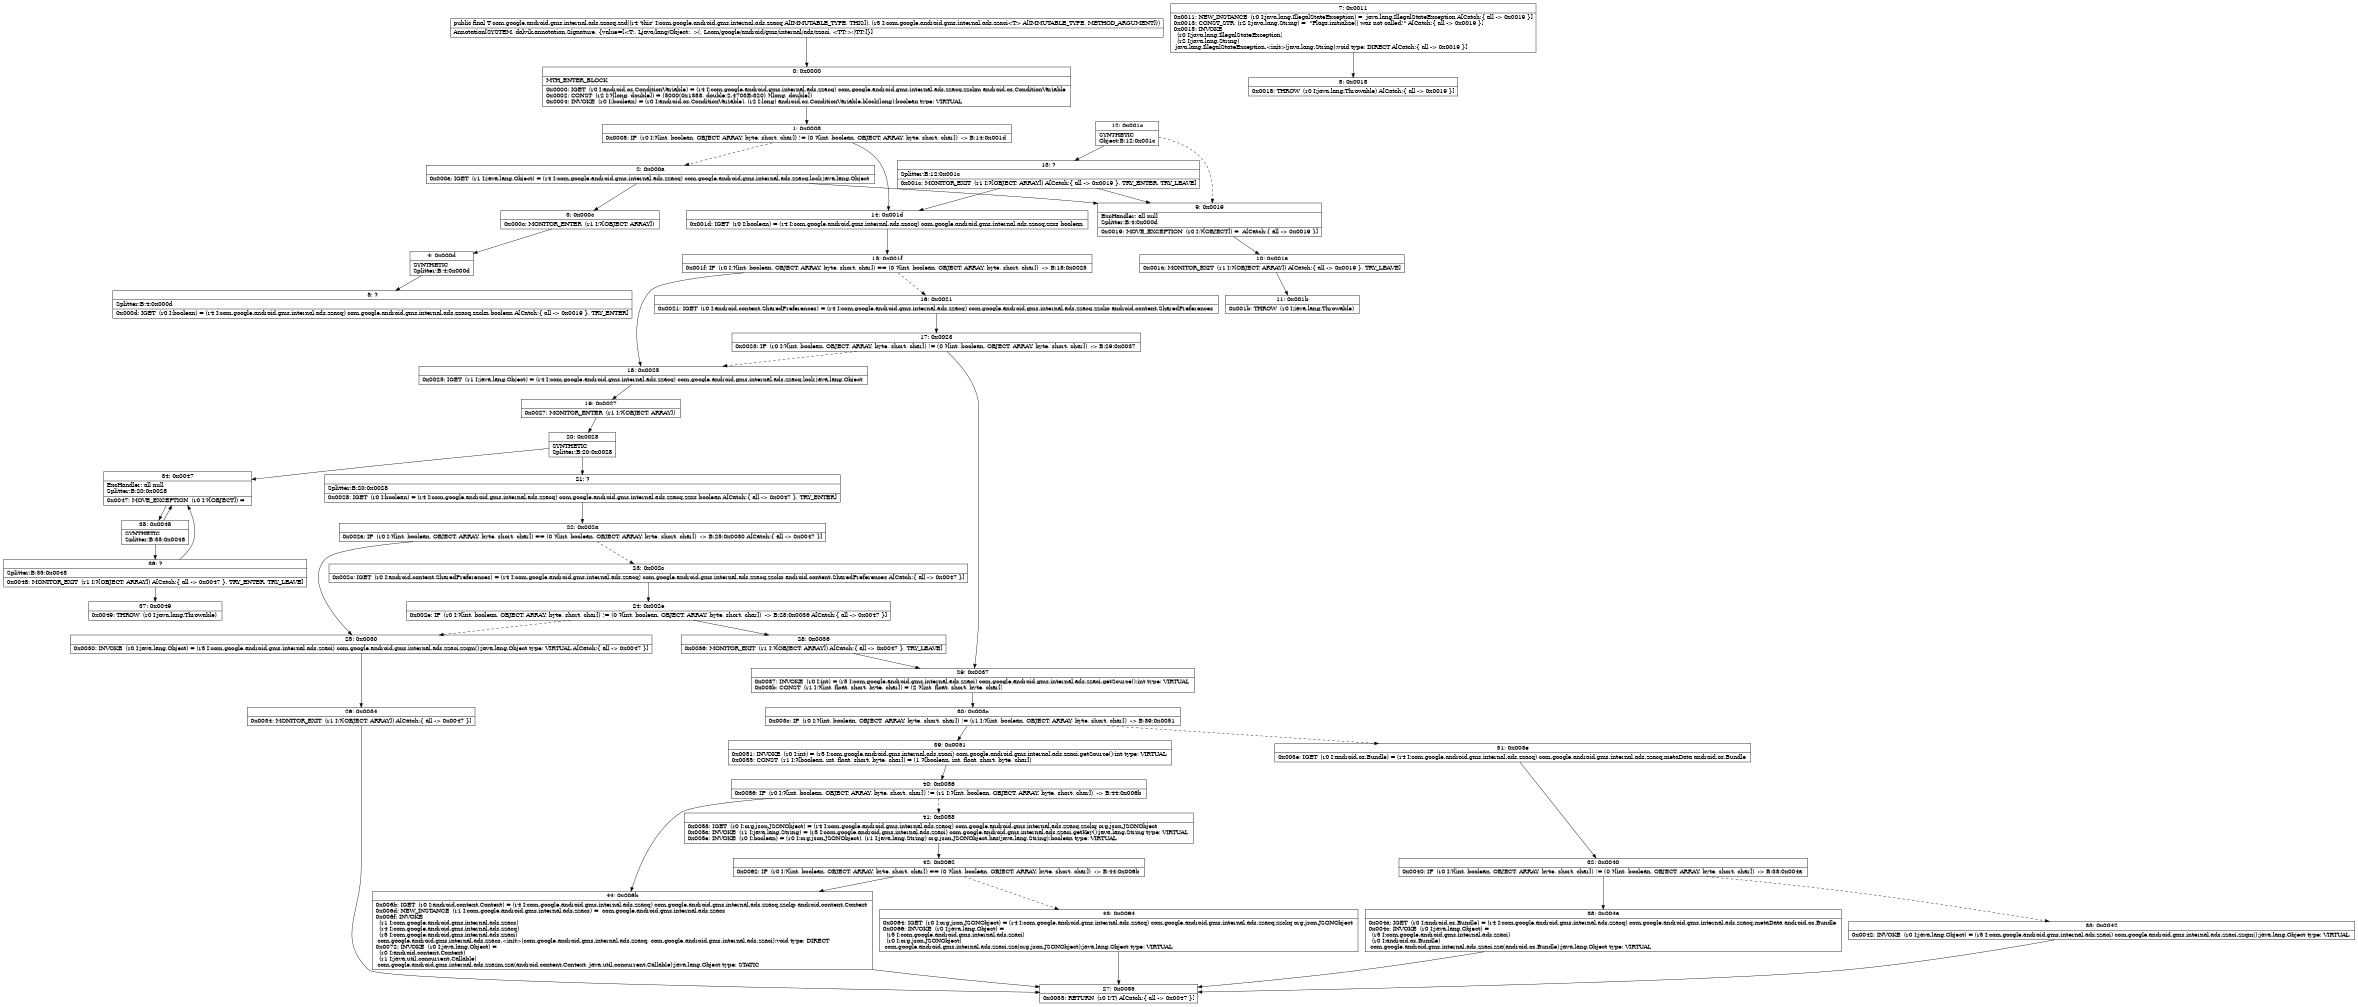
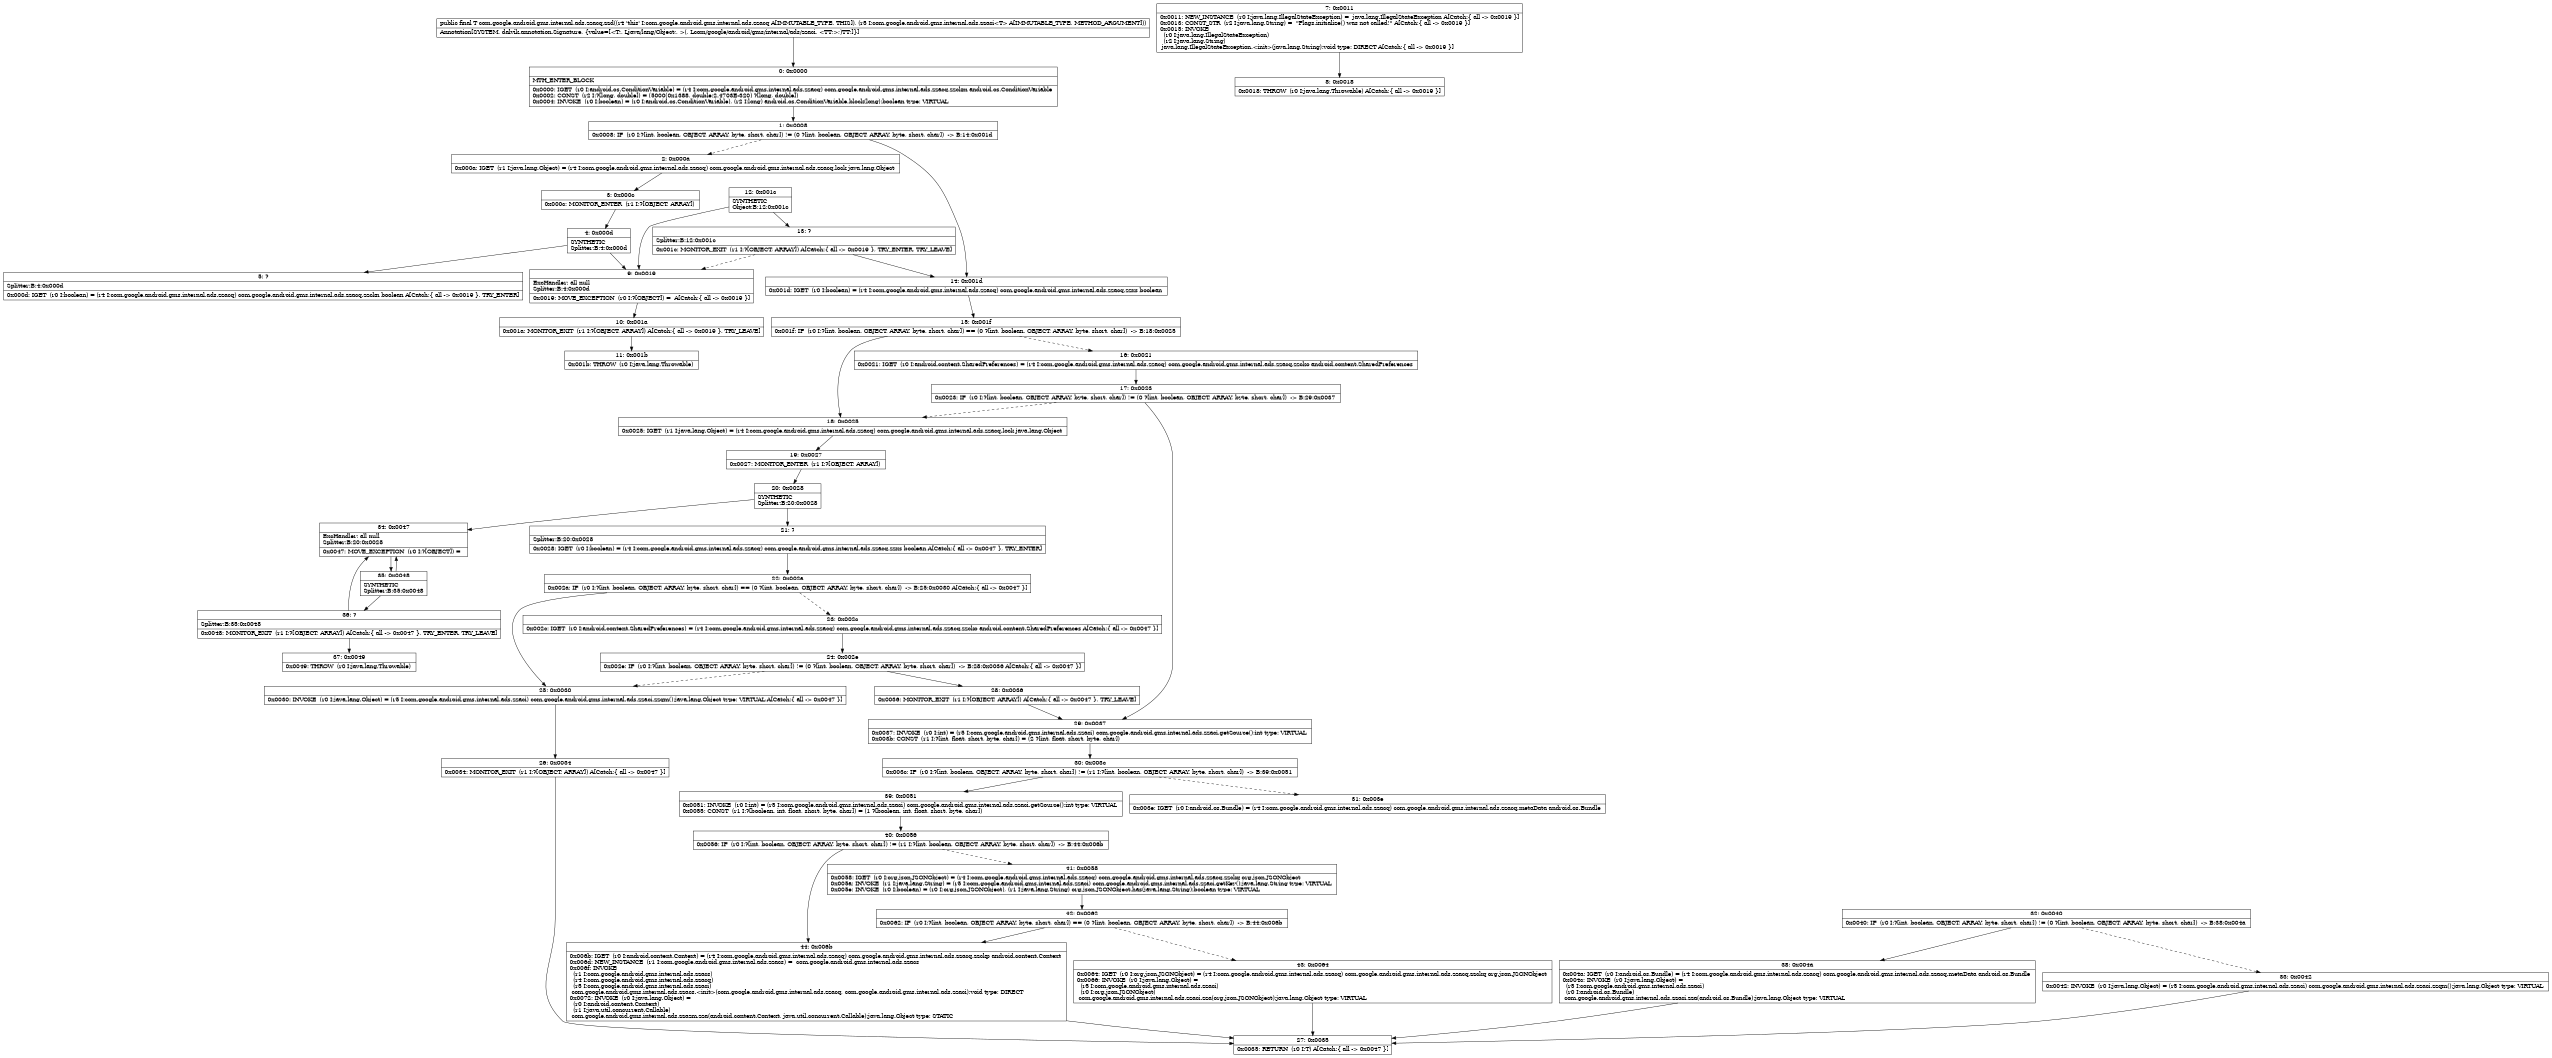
edge "12: 0x001c" -> "9: 0x0019": style dashed -> solid
edge "2: 0x000a" -> "9: 0x0019": now "4: 0x000d" -> "9: 0x0019"
edge "13: ?" -> "9: 0x0019": style solid -> dashed
edge "31: 0x003e" -> "32: 0x0040": removed
